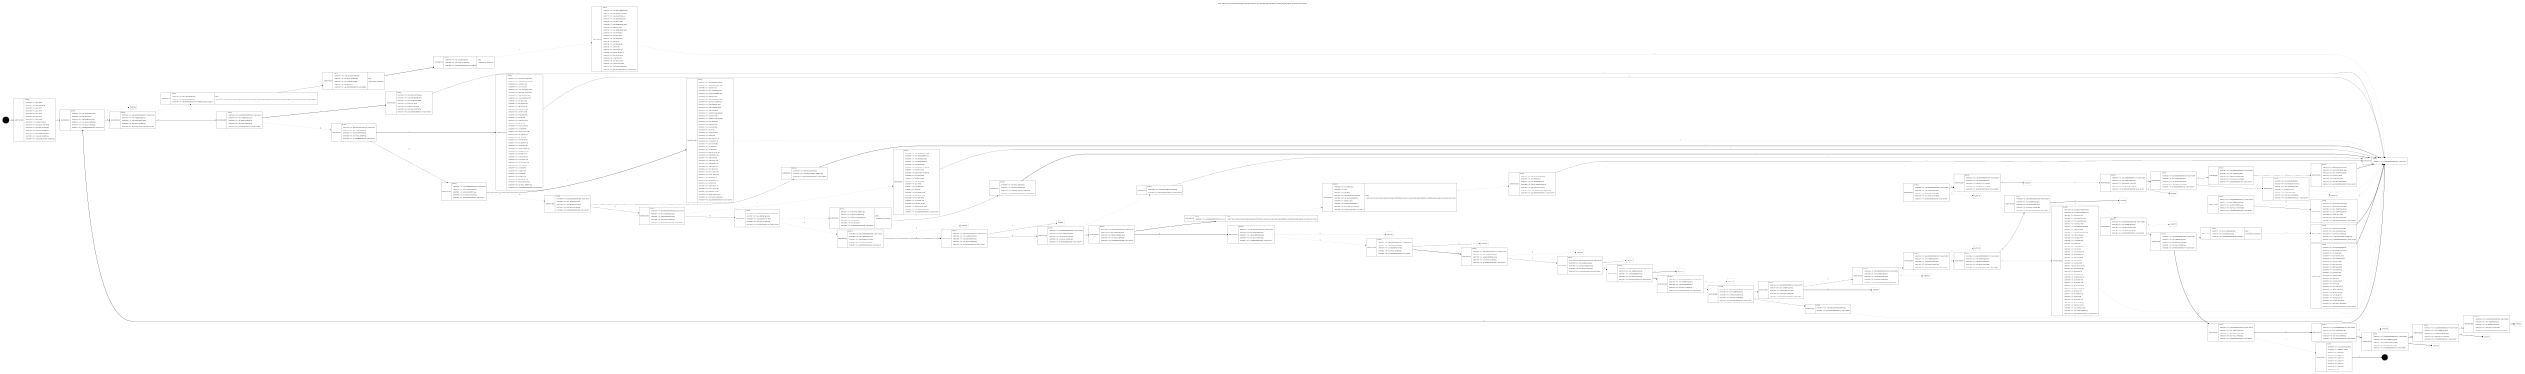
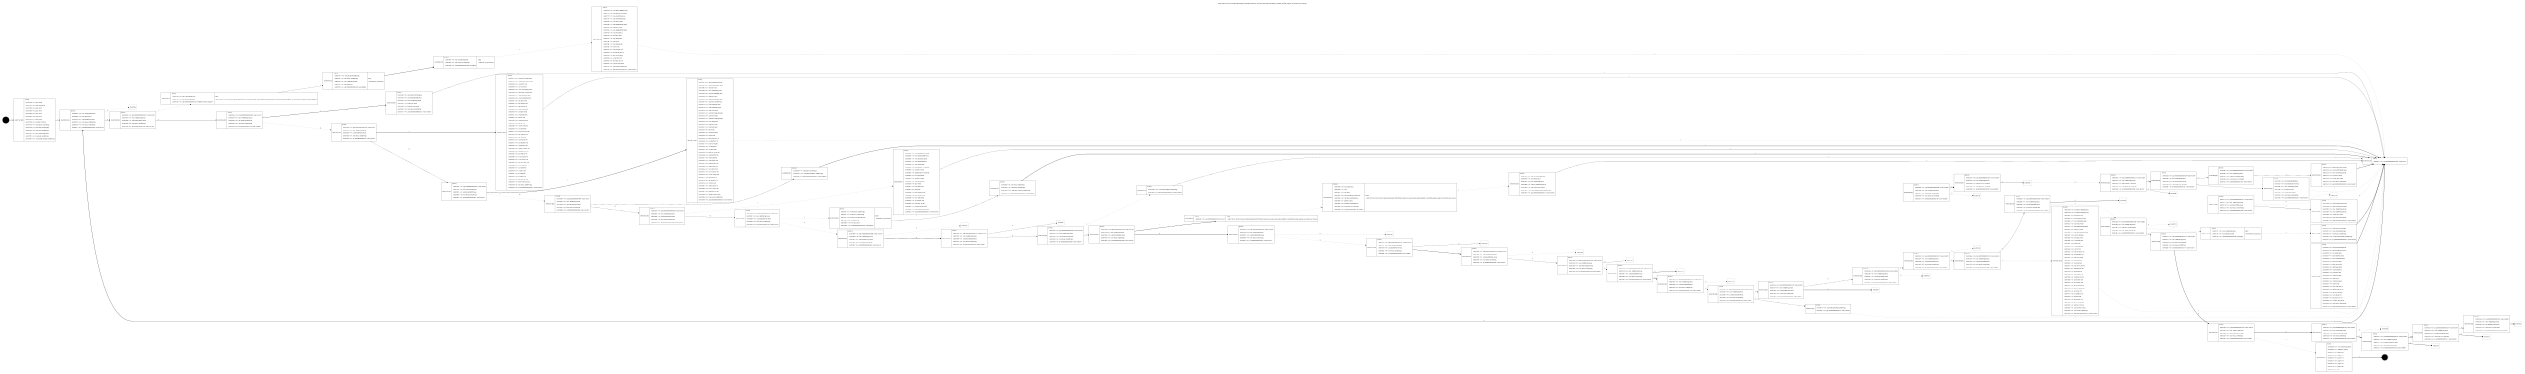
edge "0x401ac2 [28]" -> "0x401c71 [13]": now "0x401aa6 [28]" -> "0x401c71 [13]"
